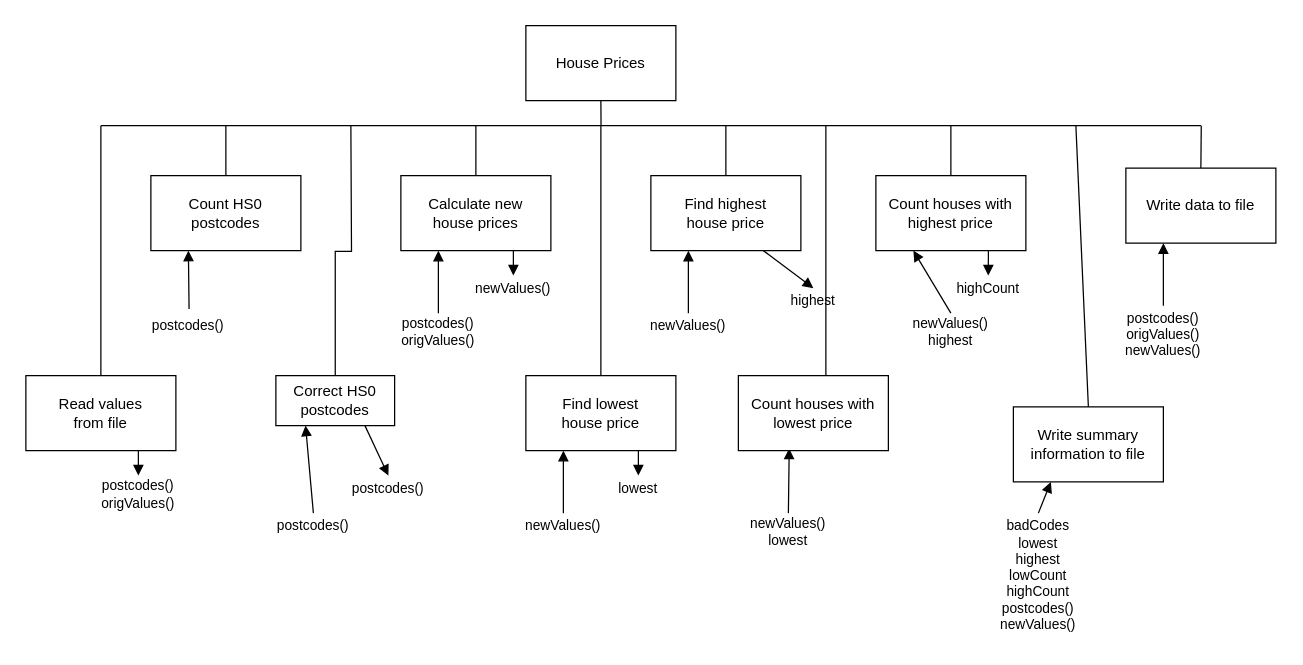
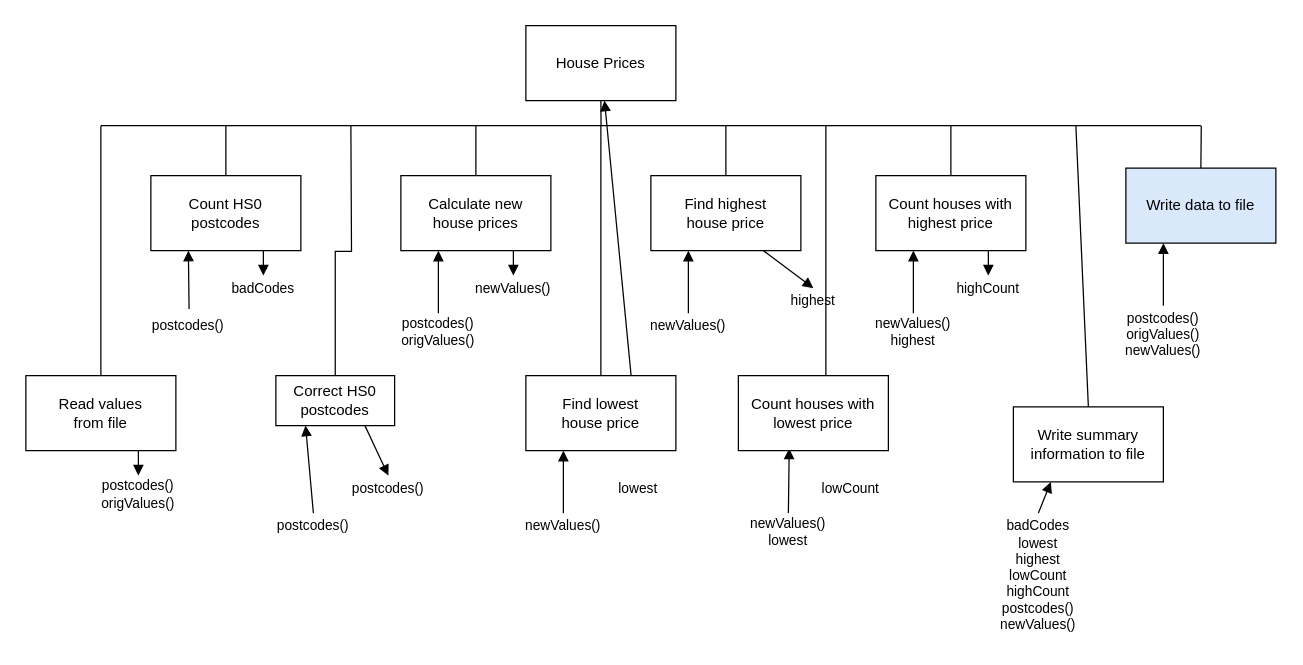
node "Write data to file": fillcolor #ffffff -> #dae8fc
edge "Count HS0 postcodes" -> "badCodes": added
node "badCodes": added
node "newValues() highest": moved (951, 332) -> (913, 332)
edge "Find lowest house price" -> "lowest": now "Find lowest house price" -> "House Prices"
node "lowCount": added
